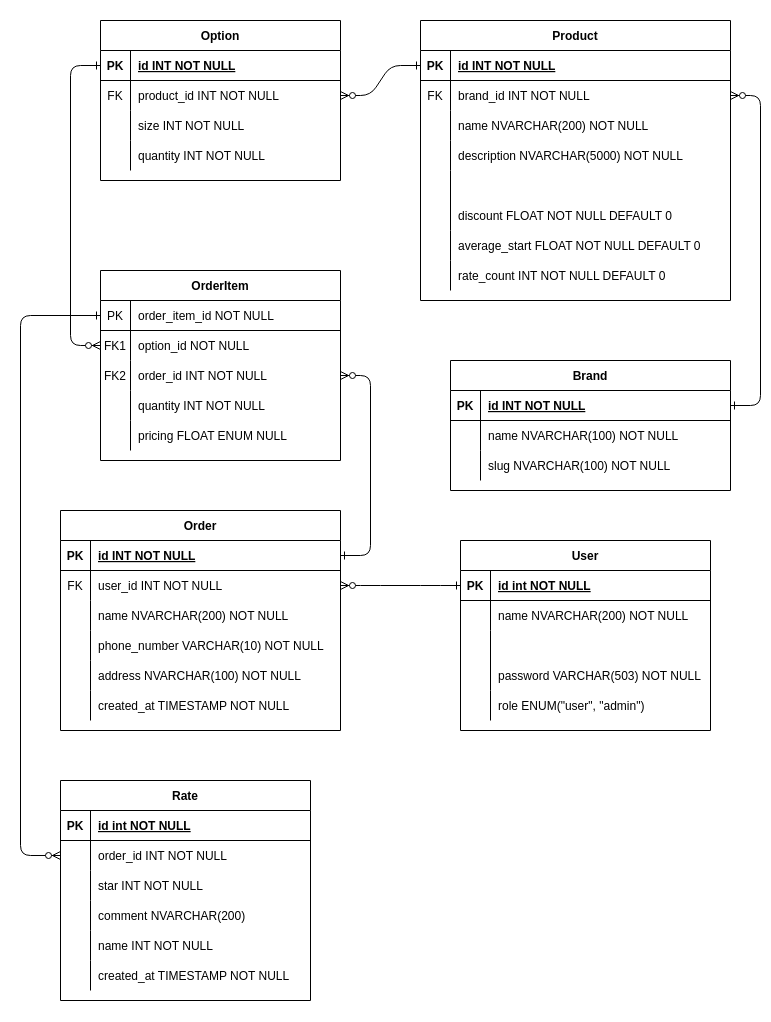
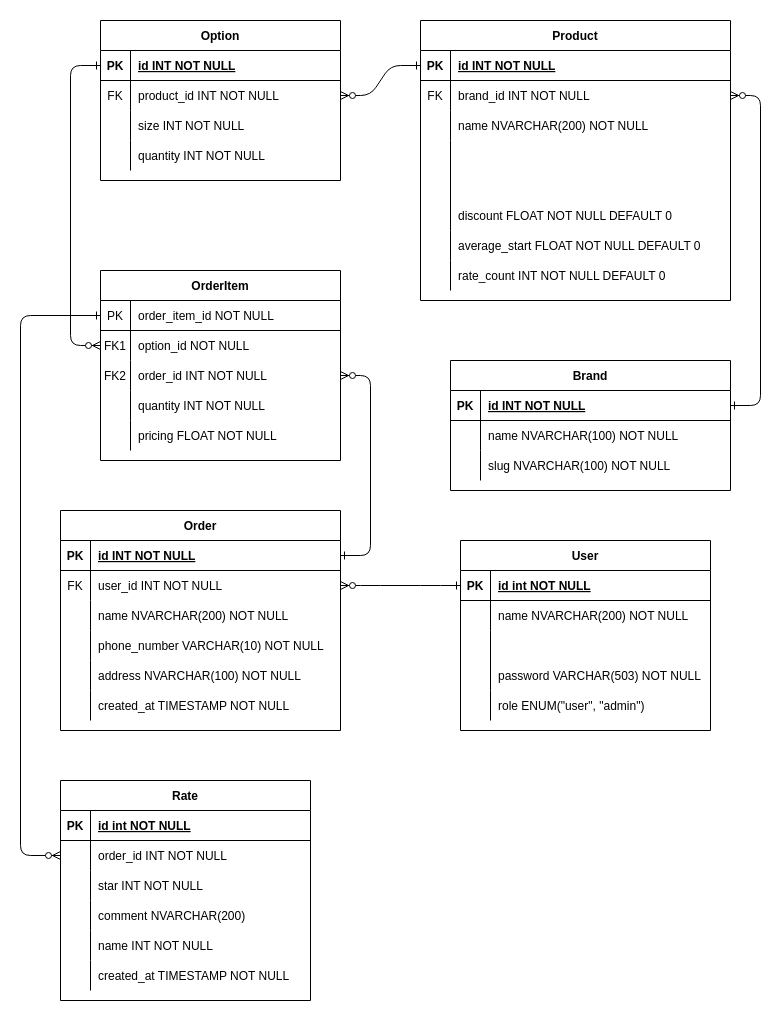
node "description NVARCHAR(5000) NOT NULL": removed
node "pricing FLOAT ENUM NULL": label "pricing FLOAT ENUM NULL" -> "pricing FLOAT NOT NULL"
